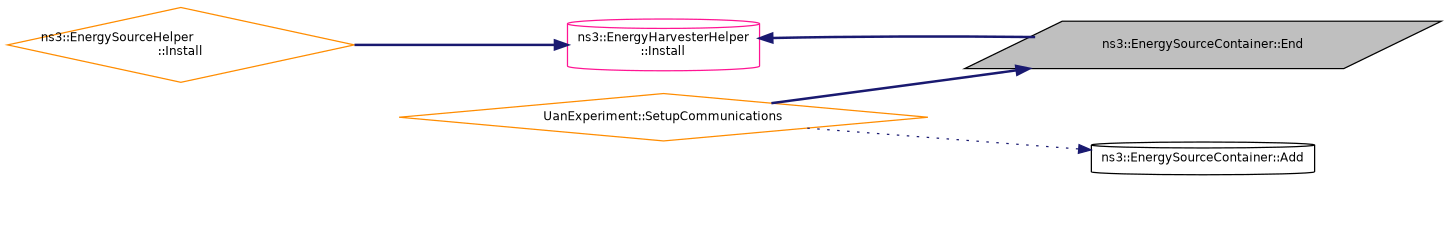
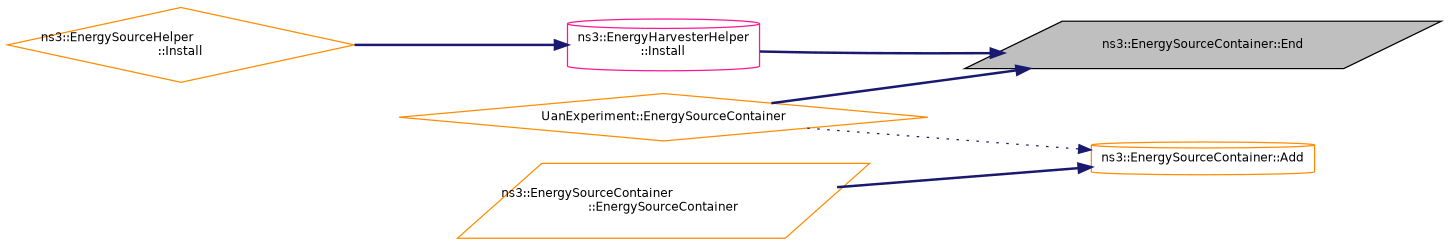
edge "ns3::EnergySourceContainer::End" -> "ns3::EnergyHarvesterHelper ::Install": reversed
node "UanExperiment::SetupCommunications": label "UanExperiment::SetupCommunications" -> "UanExperiment::EnergySourceContainer"
node "ns3::EnergySourceContainer::Add": color black -> darkorange
node "ns3::EnergySourceContainer ::EnergySourceContainer": added
